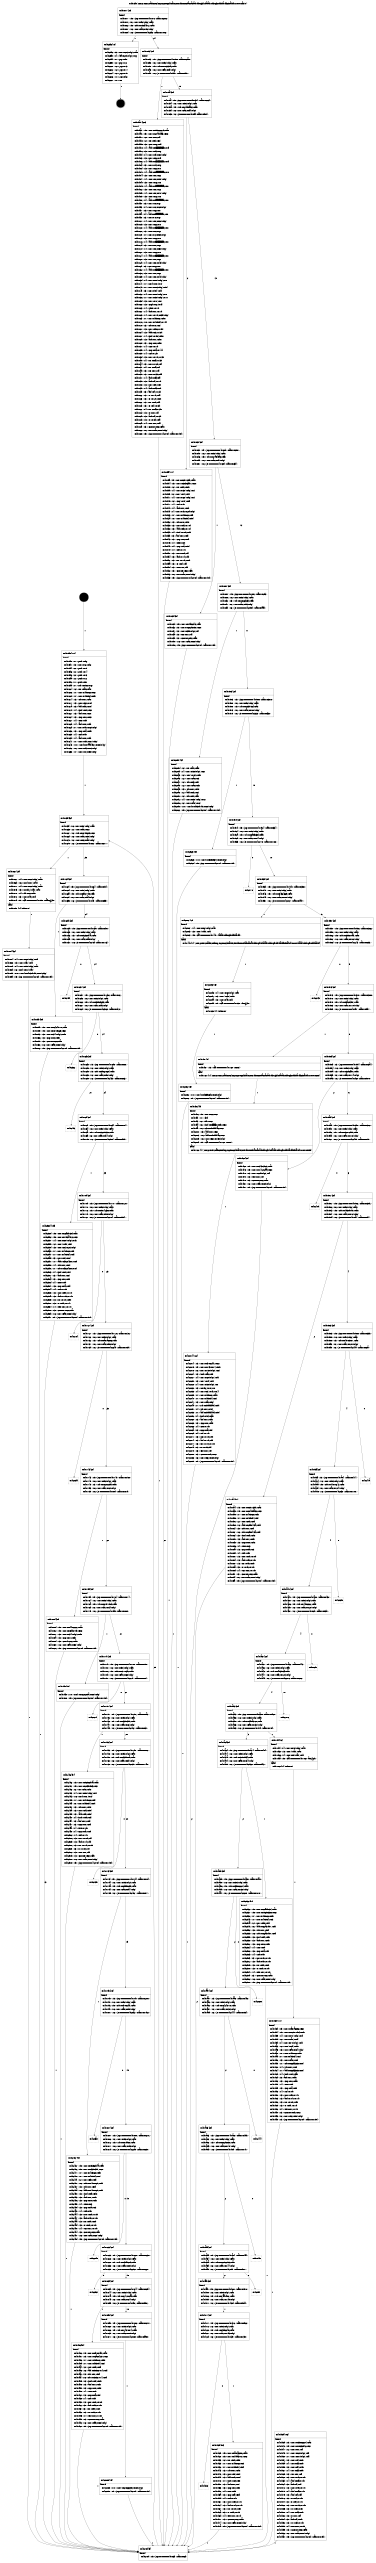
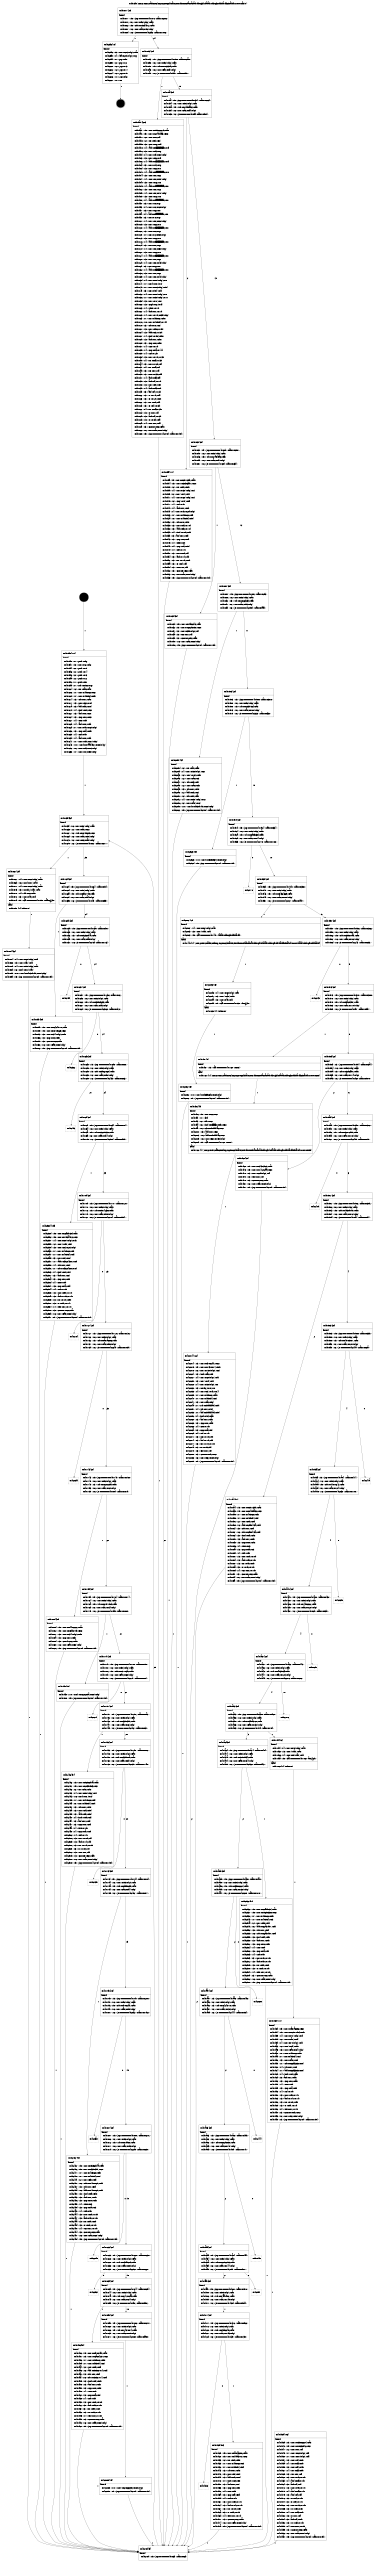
edge "0x40258d [105]" -> "0x40278d [5]": label " 13" -> " 1"
